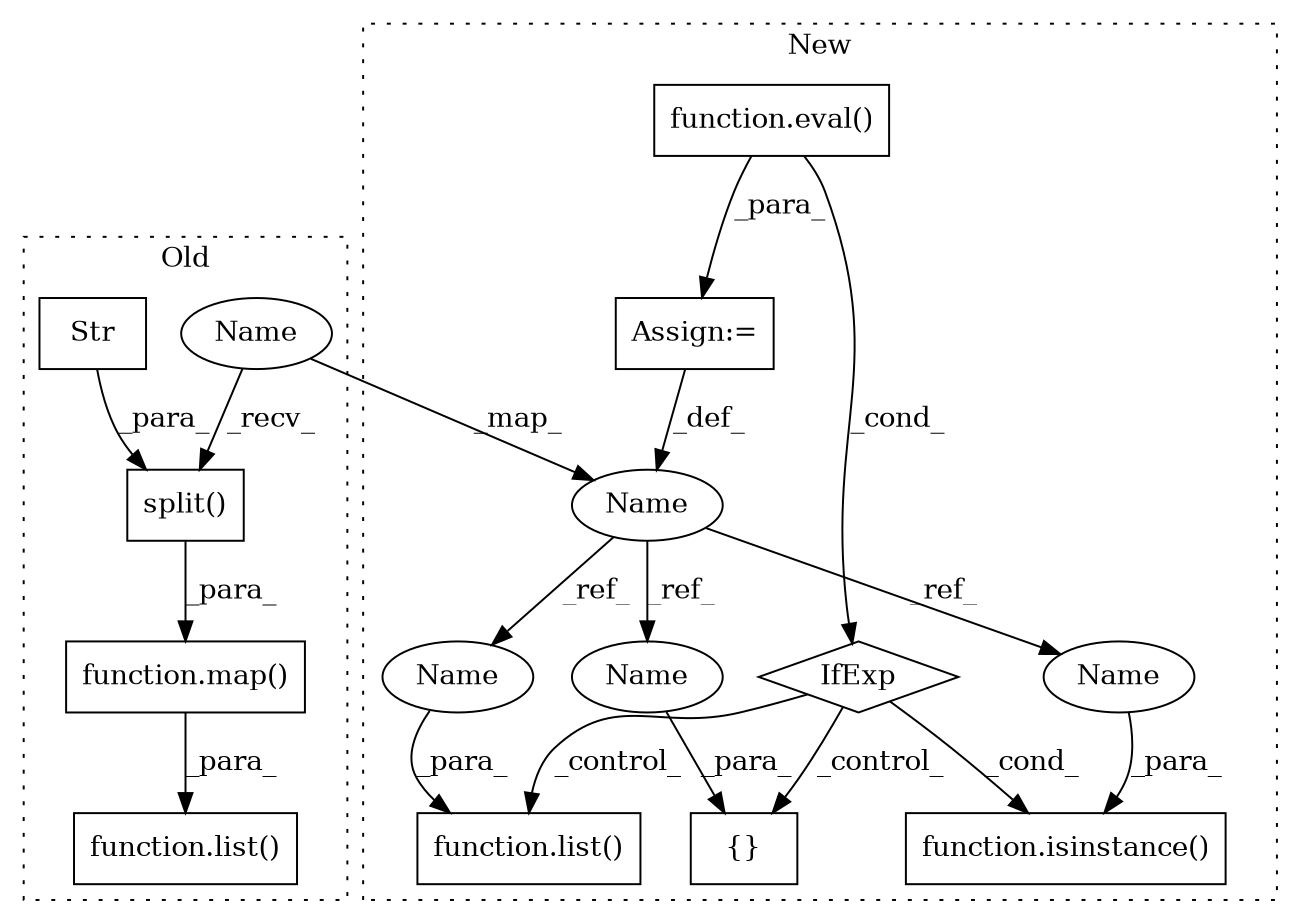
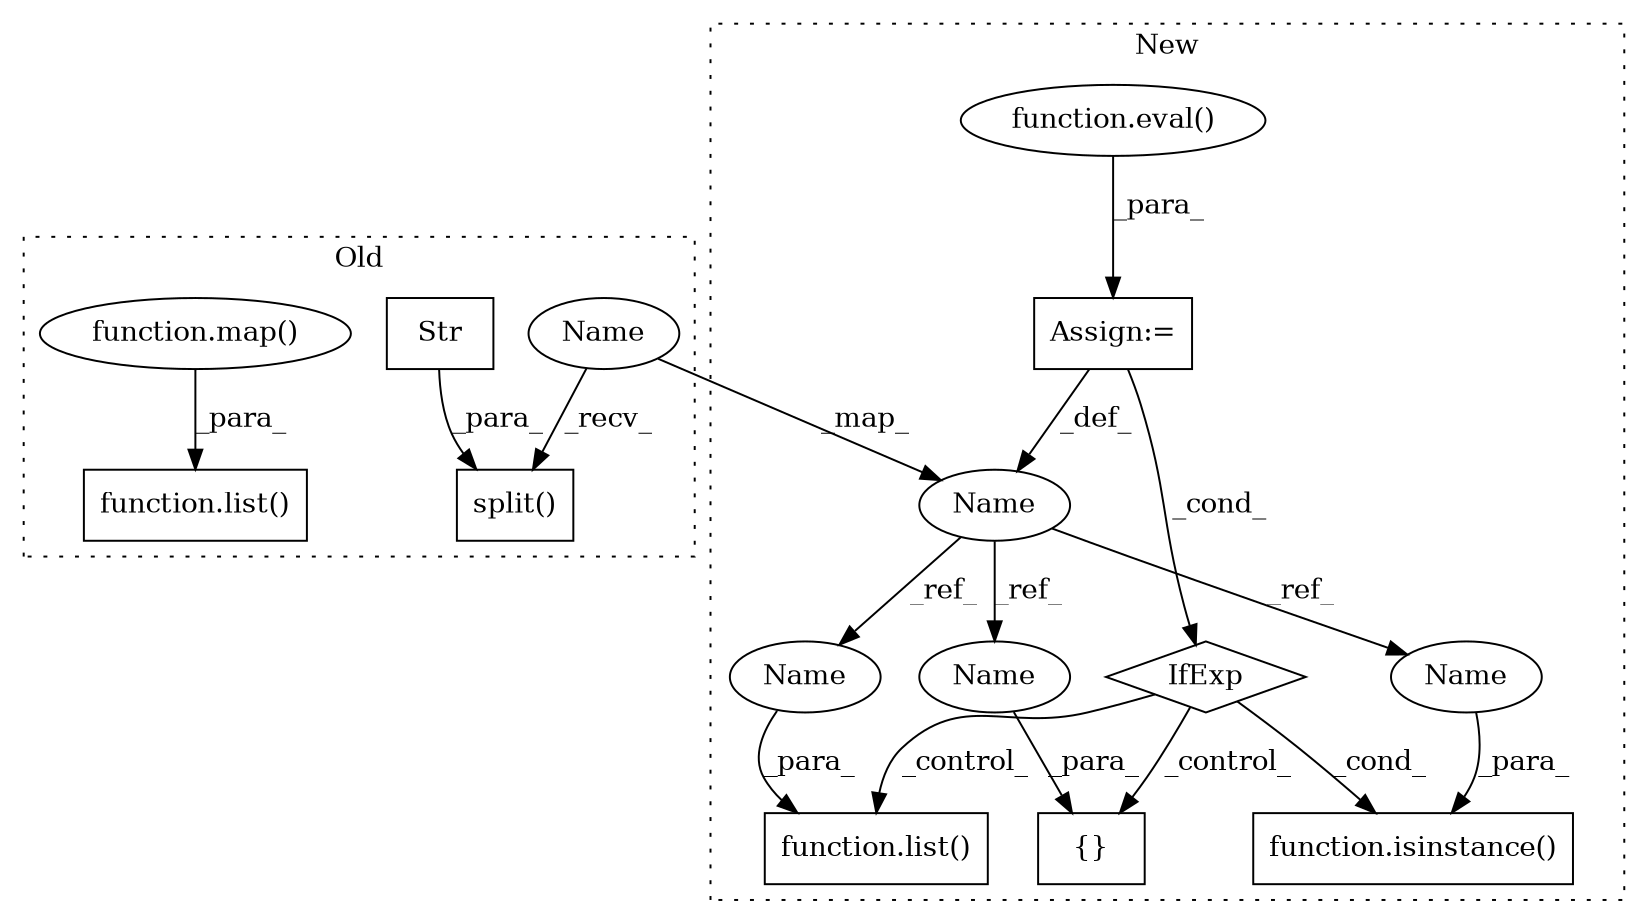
node "function.eval()": shape box -> ellipse
edge "function.eval()" -> "IfExp": now "Assign:=" -> "IfExp"
edge "split()" -> "function.map()": removed, label "_para_"
node "function.map()": shape box -> ellipse
